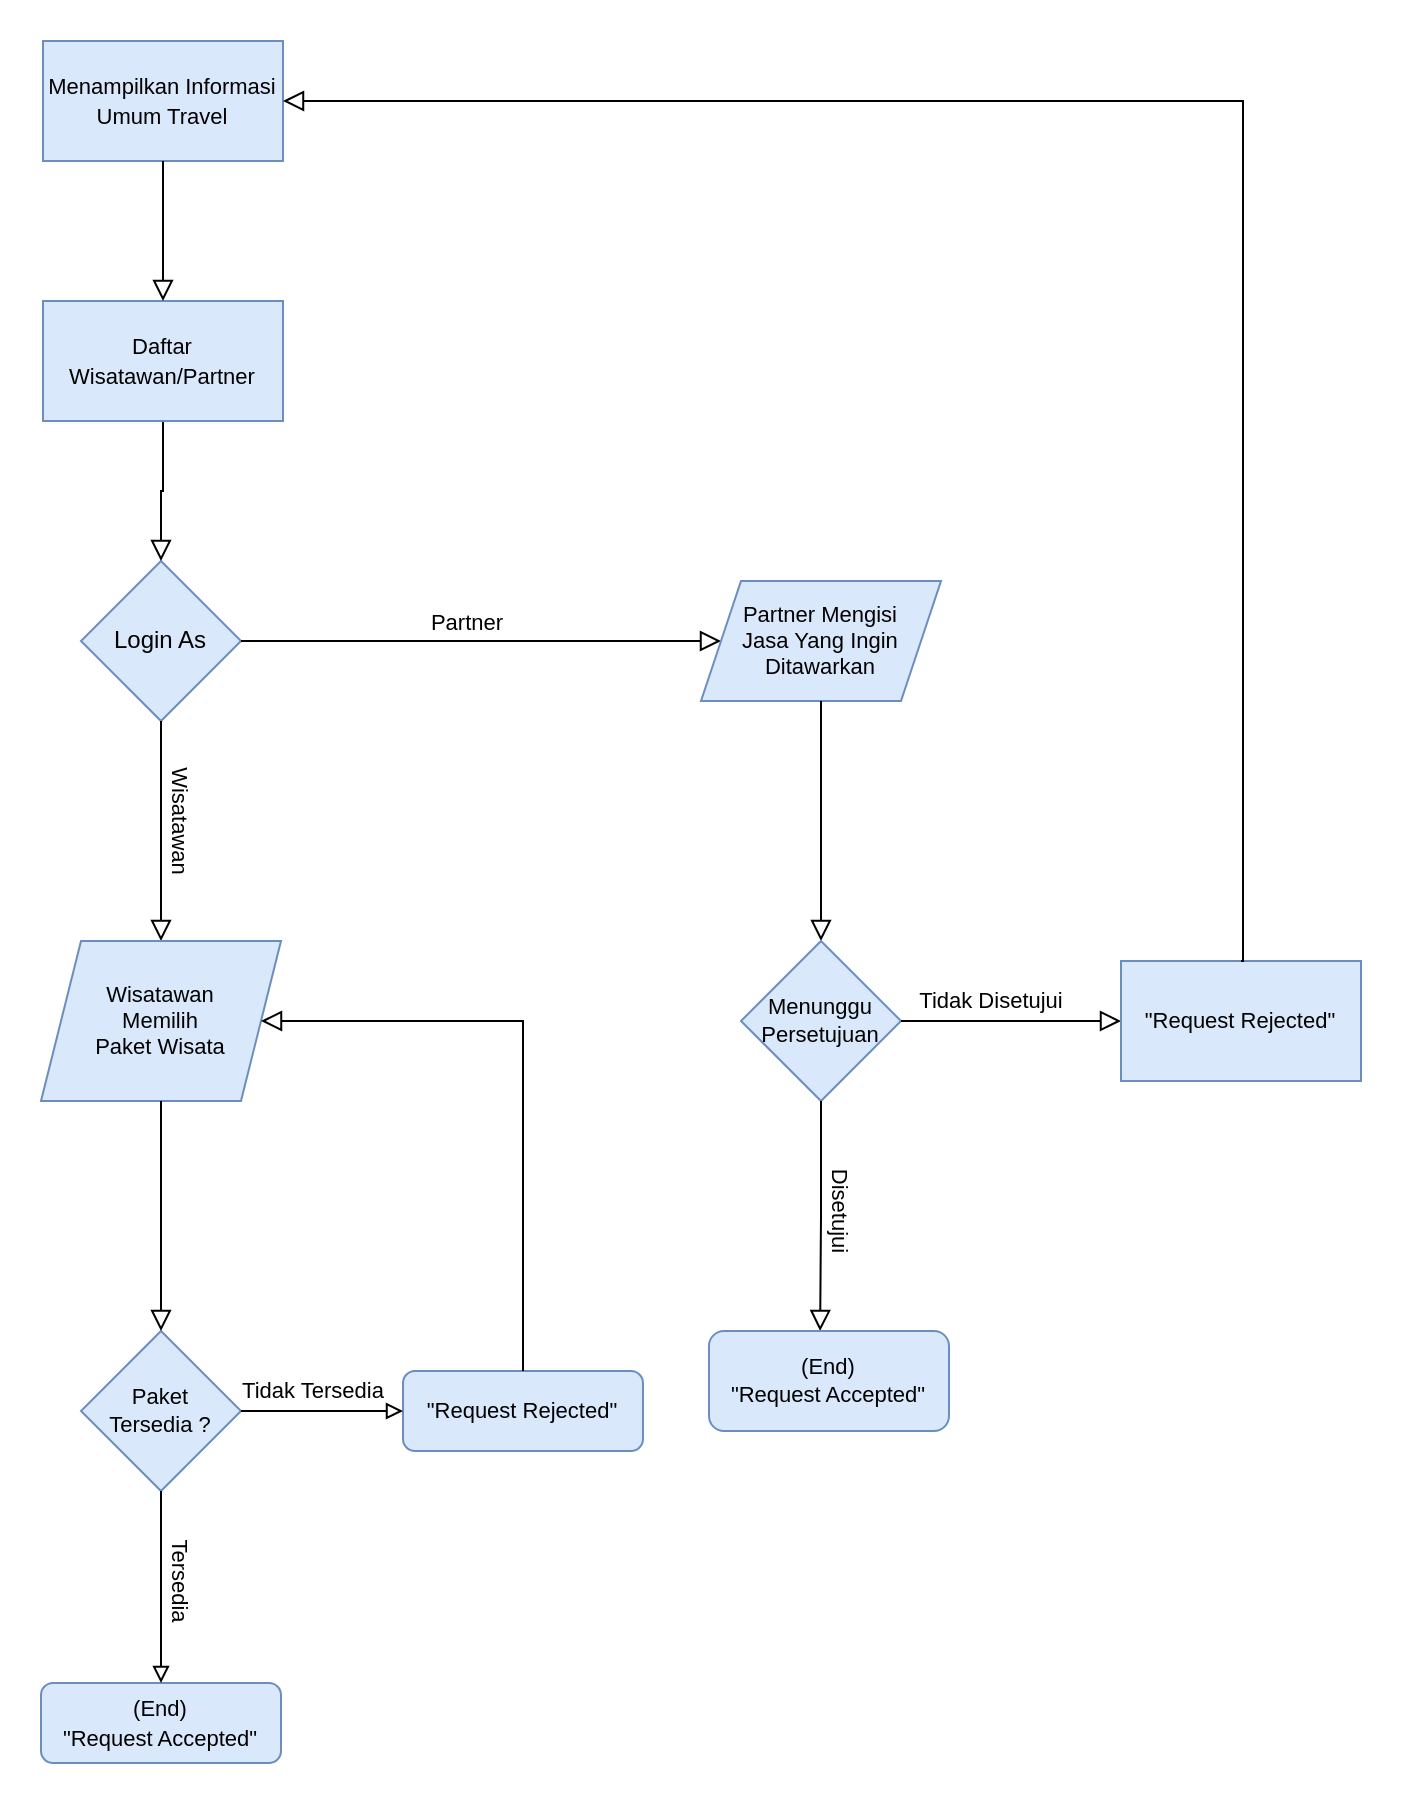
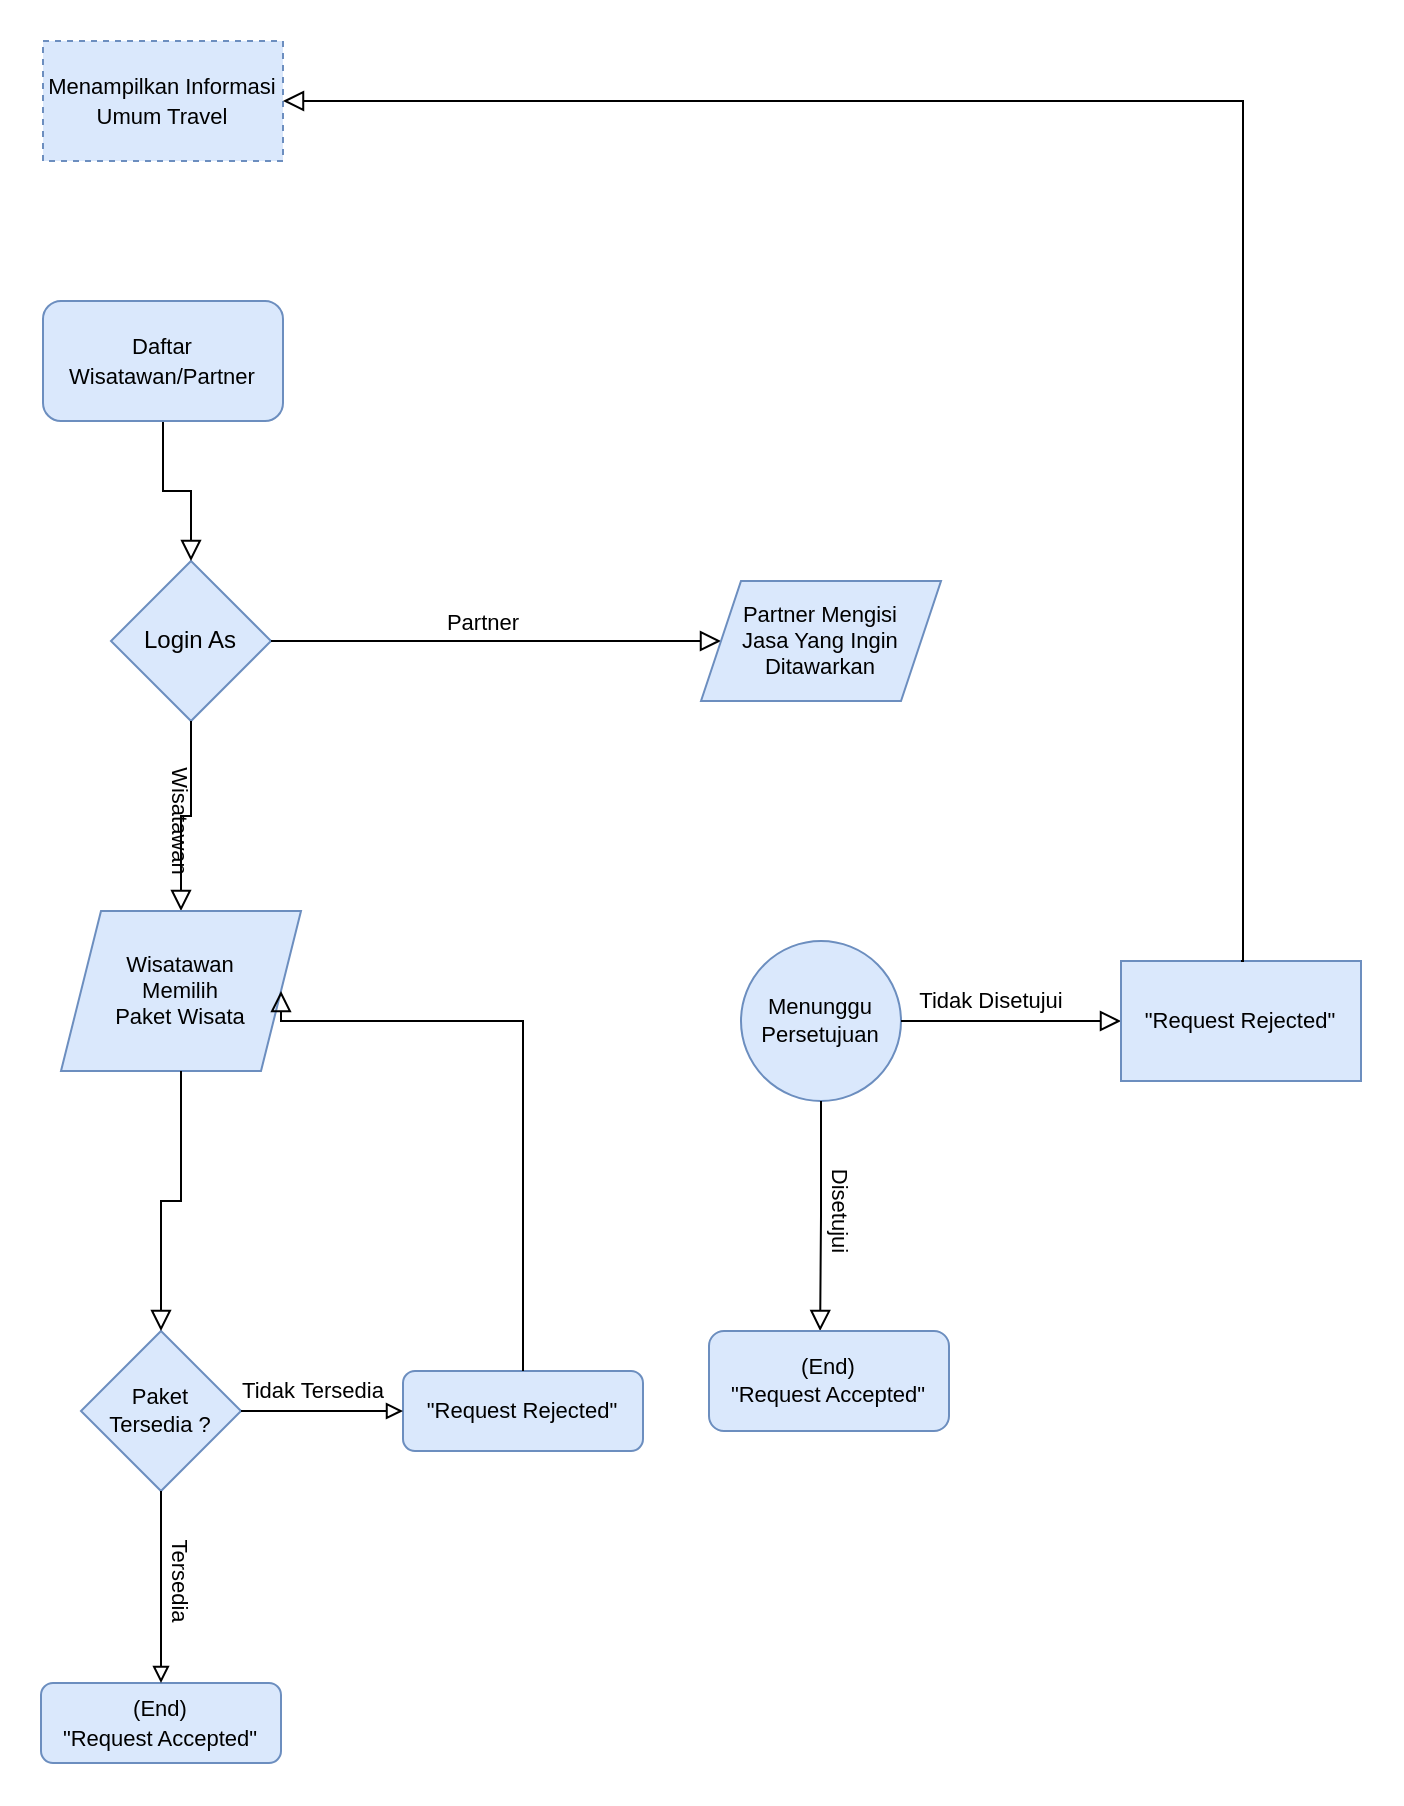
node "Menampilkan Informasi Umum Travel": style solid -> dashed
edge "Menampilkan Informasi Umum Travel" -> "Daftar Wisatawan/Partner": removed
node "Daftar Wisatawan/Partner": shape rectangle -> rounded rectangle
node "Login As": moved (161, 641) -> (191, 641)
edge "Partner Mengisi Jasa Yang Ingin Ditawarkan" -> "Menunggu Persetujuan": removed
node "Wisatawan Memilih Paket Wisata": moved (161, 1021) -> (181, 991)
node "Menunggu Persetujuan": shape diamond -> ellipse
